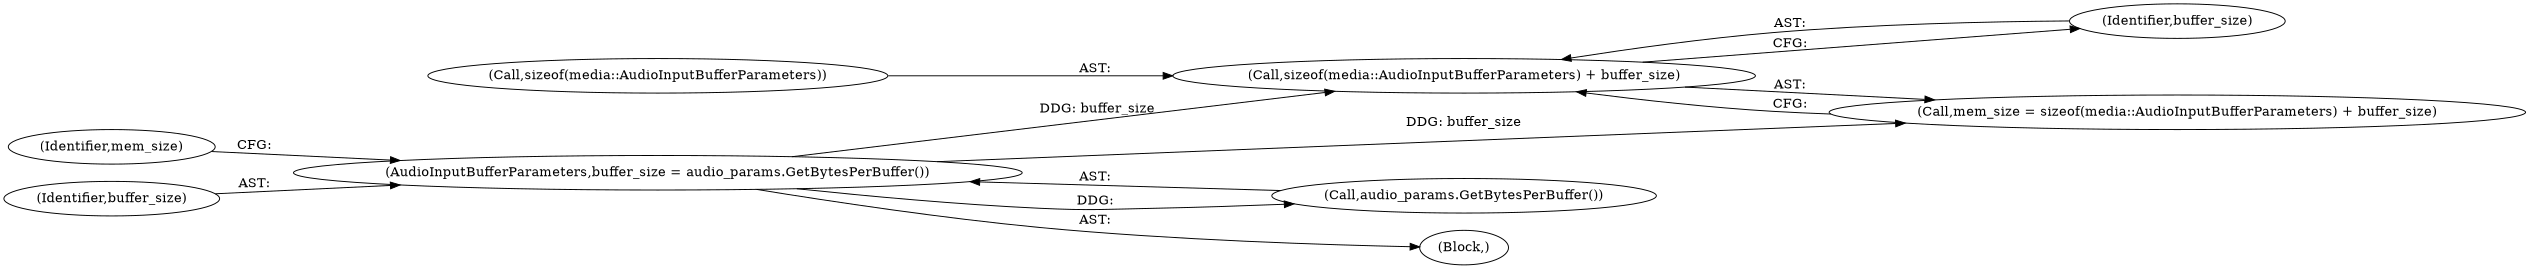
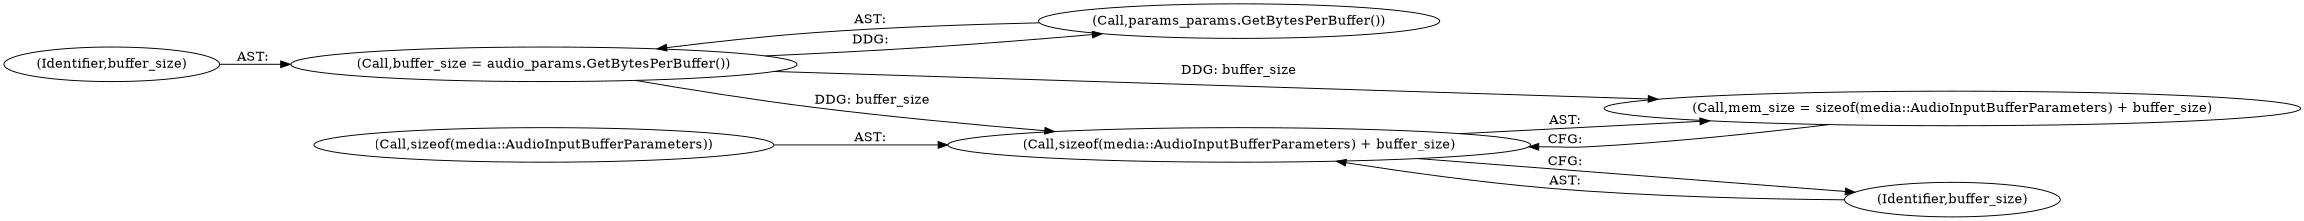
node "(Identifier,mem_size)": removed
node "(AudioInputBufferParameters,buffer_size = audio_params.GetBytesPerBuffer())": label "(AudioInputBufferParameters,buffer_size = audio_params.GetBytesPerBuffer())" -> "(Call,buffer_size = audio_params.GetBytesPerBuffer())"
node "(Call,audio_params.GetBytesPerBuffer())": label "(Call,audio_params.GetBytesPerBuffer())" -> "(Call,params_params.GetBytesPerBuffer())"
node "(Block,)": removed
